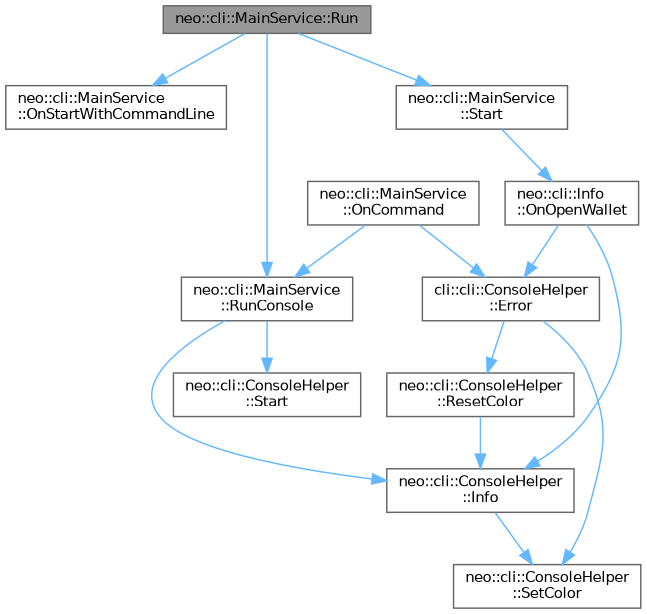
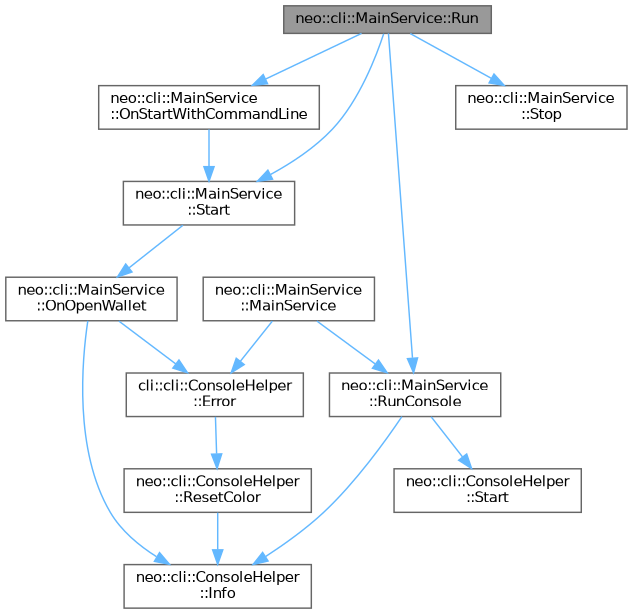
node "neo::cli::MainService ::Stop": added
edge "neo::cli::MainService ::OnStartWithCommandLine" -> "neo::cli::MainService ::Start": added
node "neo::cli::MainService ::OnCommand": label "neo::cli::MainService ::OnCommand" -> "neo::cli::MainService ::MainService"
node "neo::cli::Info ::OnOpenWallet": label "neo::cli::Info ::OnOpenWallet" -> "neo::cli::MainService ::OnOpenWallet"
node "neo::cli::ConsoleHelper ::SetColor": removed
